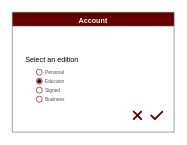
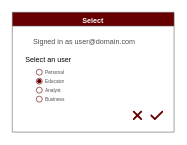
node "Account": label "Account" -> "Select"
node "Signed in as user@domain.com": added
node "Select an edition": label "Select an edition" -> "Select an user"
node "Signed": label "Signed" -> "Analyst"
